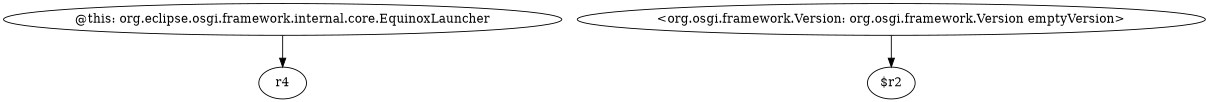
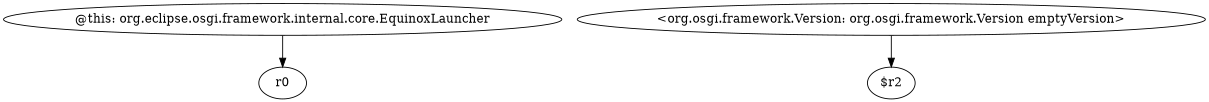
node "r4": label "r4" -> "r0"
